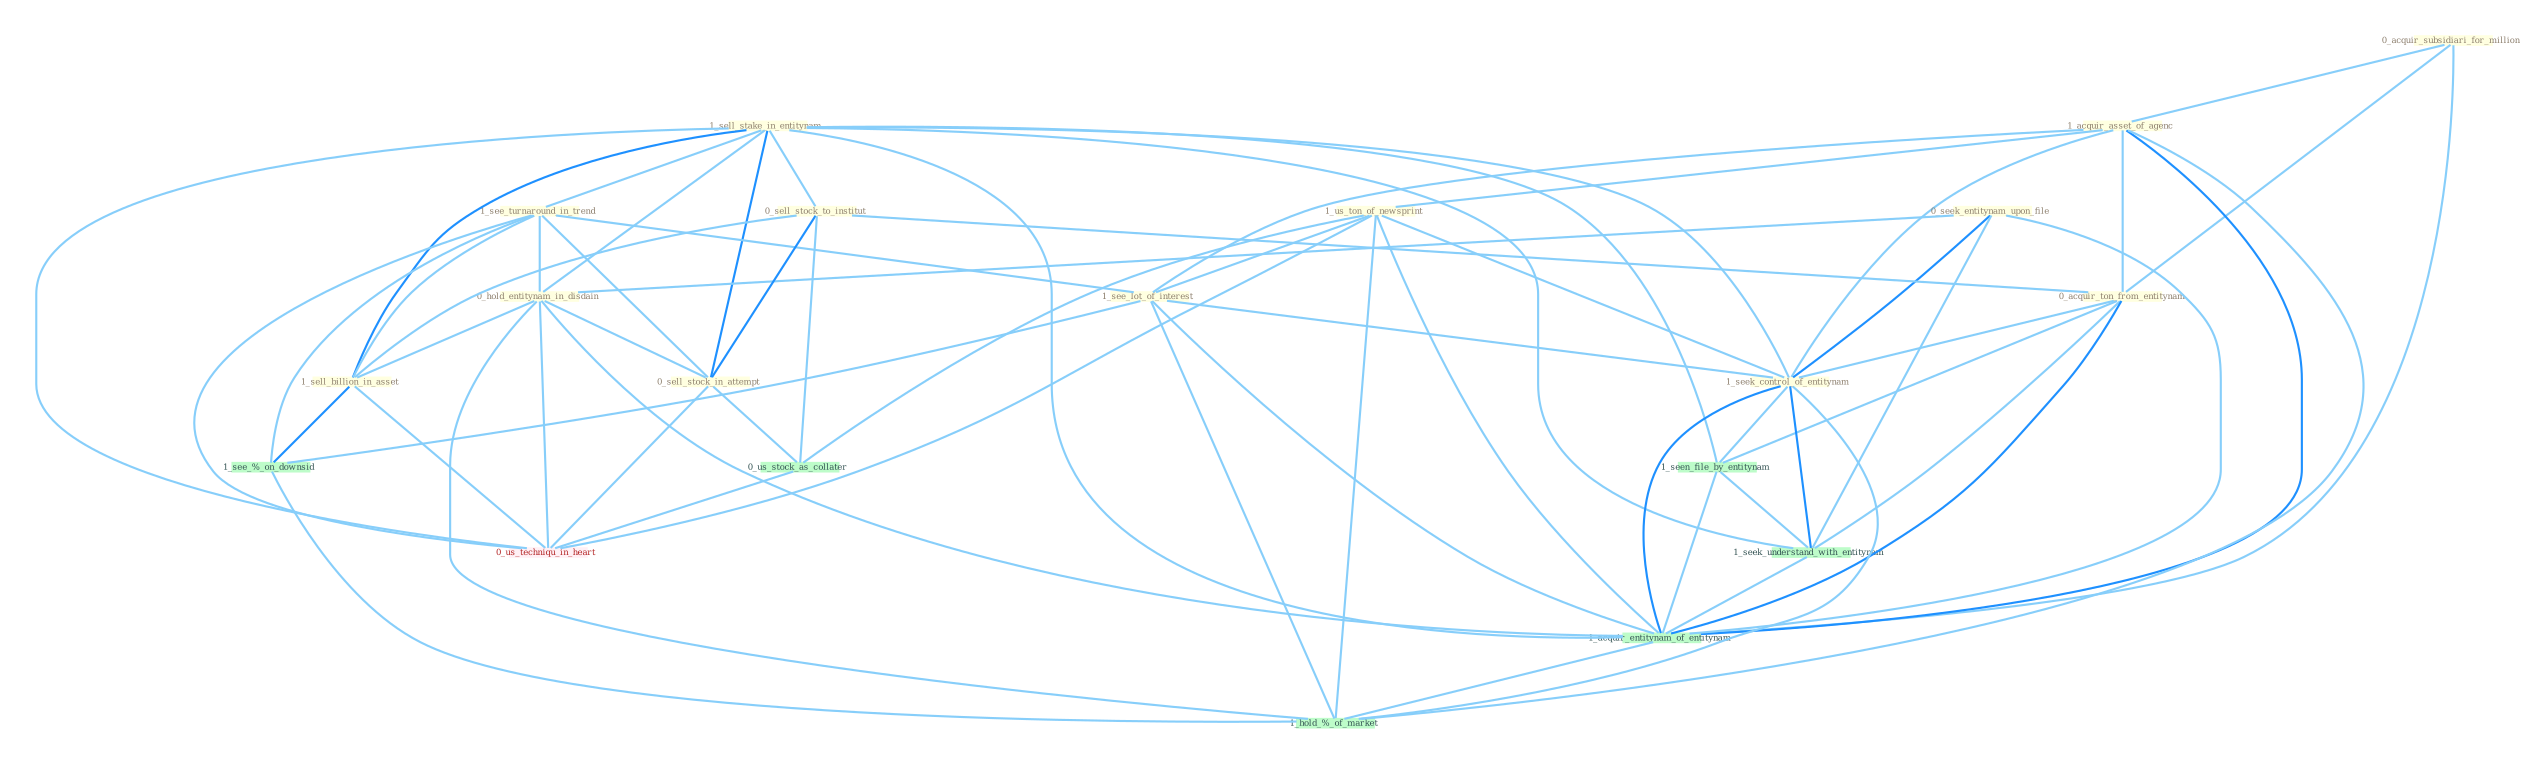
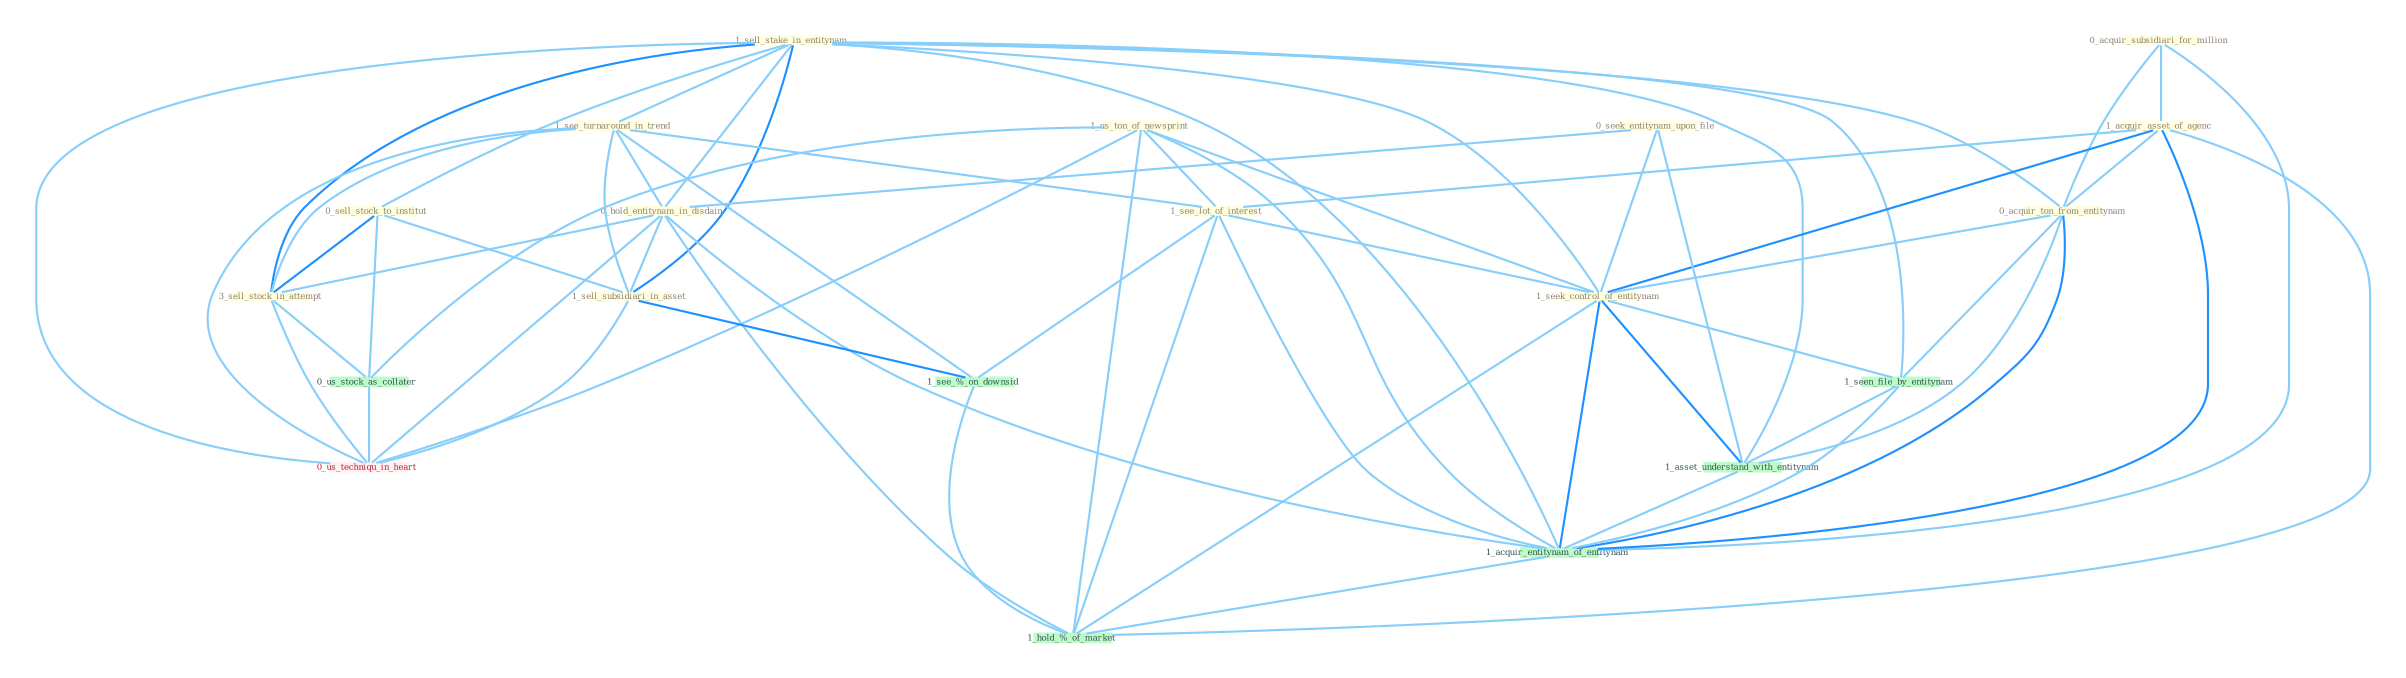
edge "1_acquir_asset_of_agenc" -- "1_us_ton_of_newsprint": removed
edge "1_acquir_asset_of_agenc" -- "1_seek_control_of_entitynam": color #87cefa -> #1e90ff
edge "0_sell_stock_to_institut" -- "0_acquir_ton_from_entitynam": now "1_sell_stake_in_entitynam" -- "0_acquir_ton_from_entitynam"
edge "0_seek_entitynam_upon_file" -- "1_seek_control_of_entitynam": color #1e90ff -> #87cefa
node "1_sell_billion_in_asset": label "1_sell_billion_in_asset" -> "1_sell_subsidiari_in_asset"
node "0_sell_stock_in_attempt": label "0_sell_stock_in_attempt" -> "3_sell_stock_in_attempt"
edge "0_seek_entitynam_upon_file" -- "1_acquir_entitynam_of_entitynam": removed
node "1_seek_understand_with_entitynam": label "1_seek_understand_with_entitynam" -> "1_asset_understand_with_entitynam"
